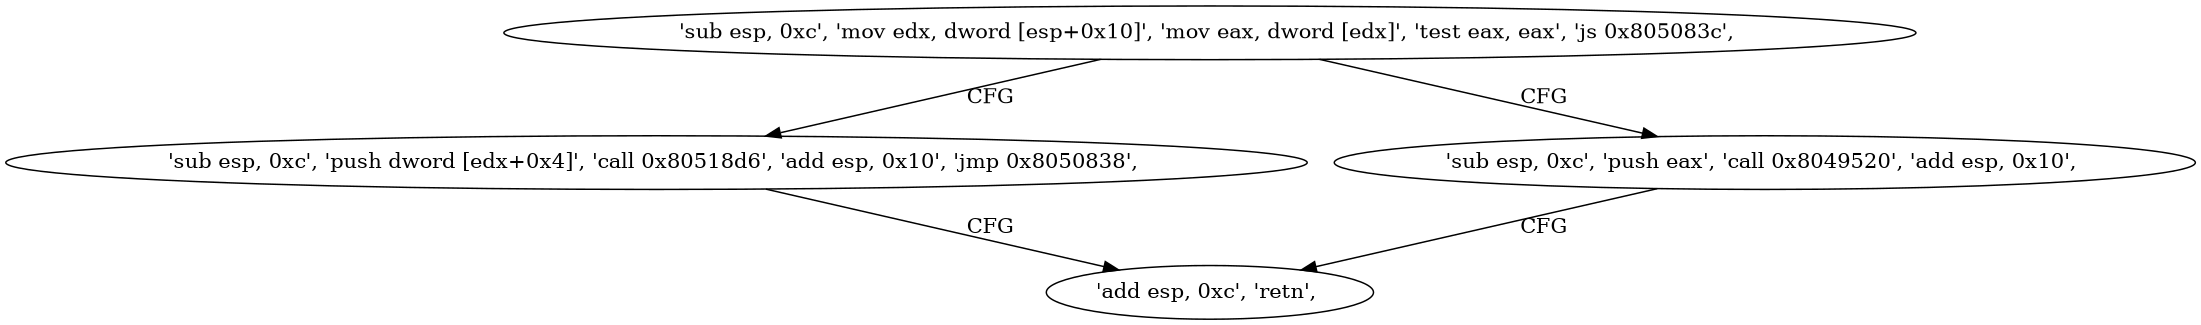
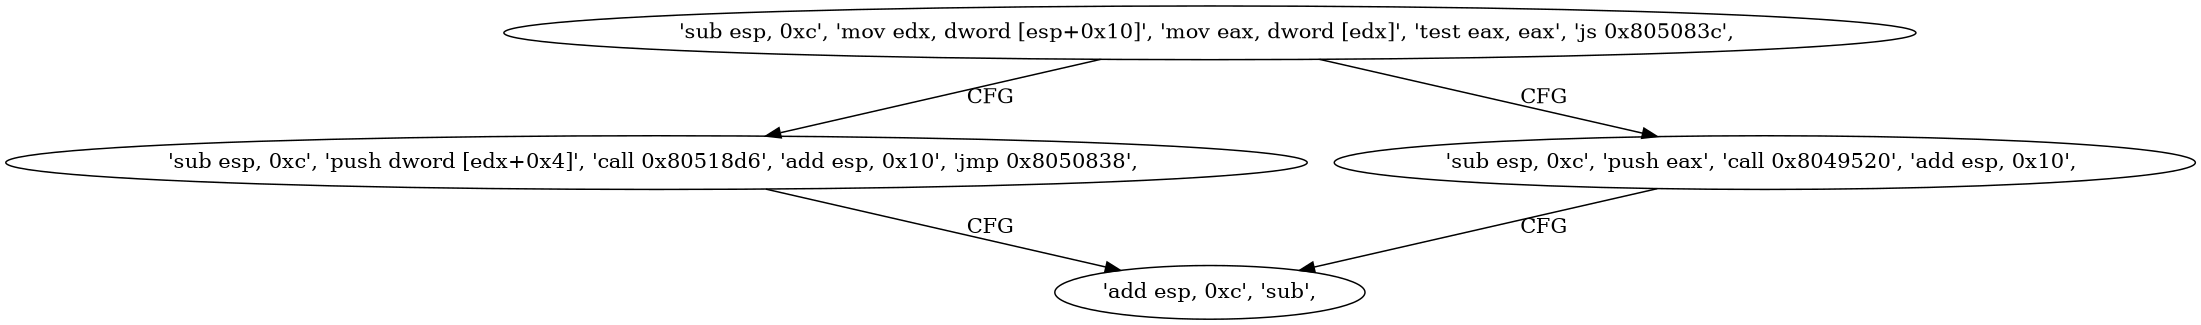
node "'add esp, 0xc', 'retn',": label "'add esp, 0xc', 'retn'," -> "'add esp, 0xc', 'sub',"
